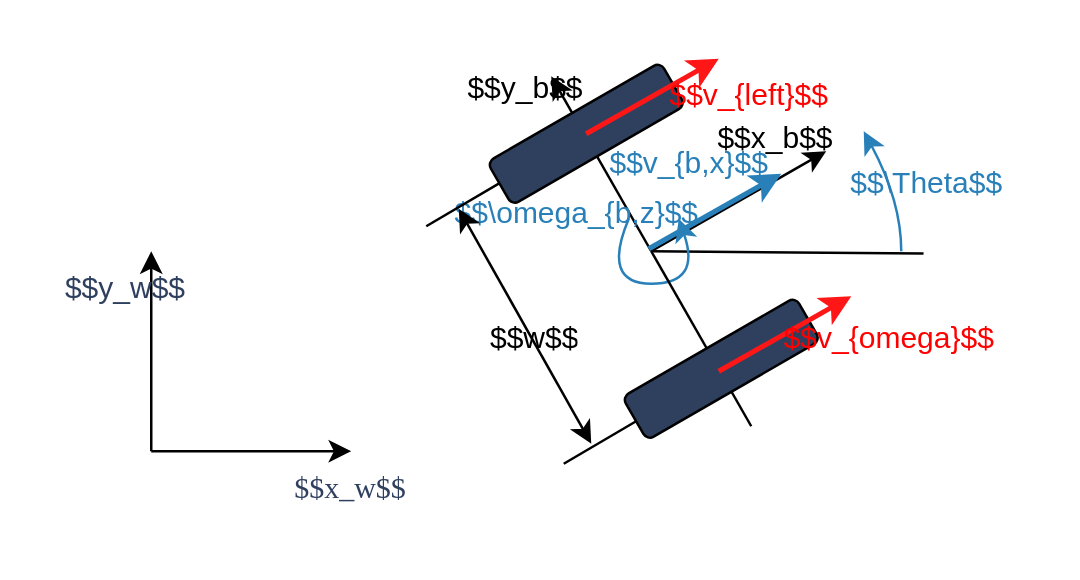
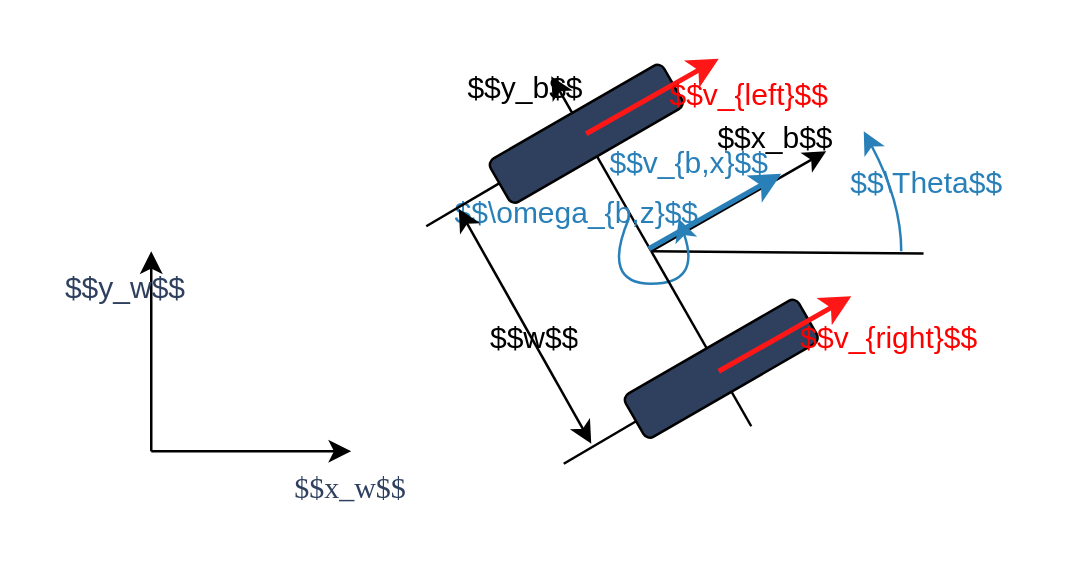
node "$$v_{omega}$$": label "$$v_{omega}$$" -> "$$v_{right}$$"
